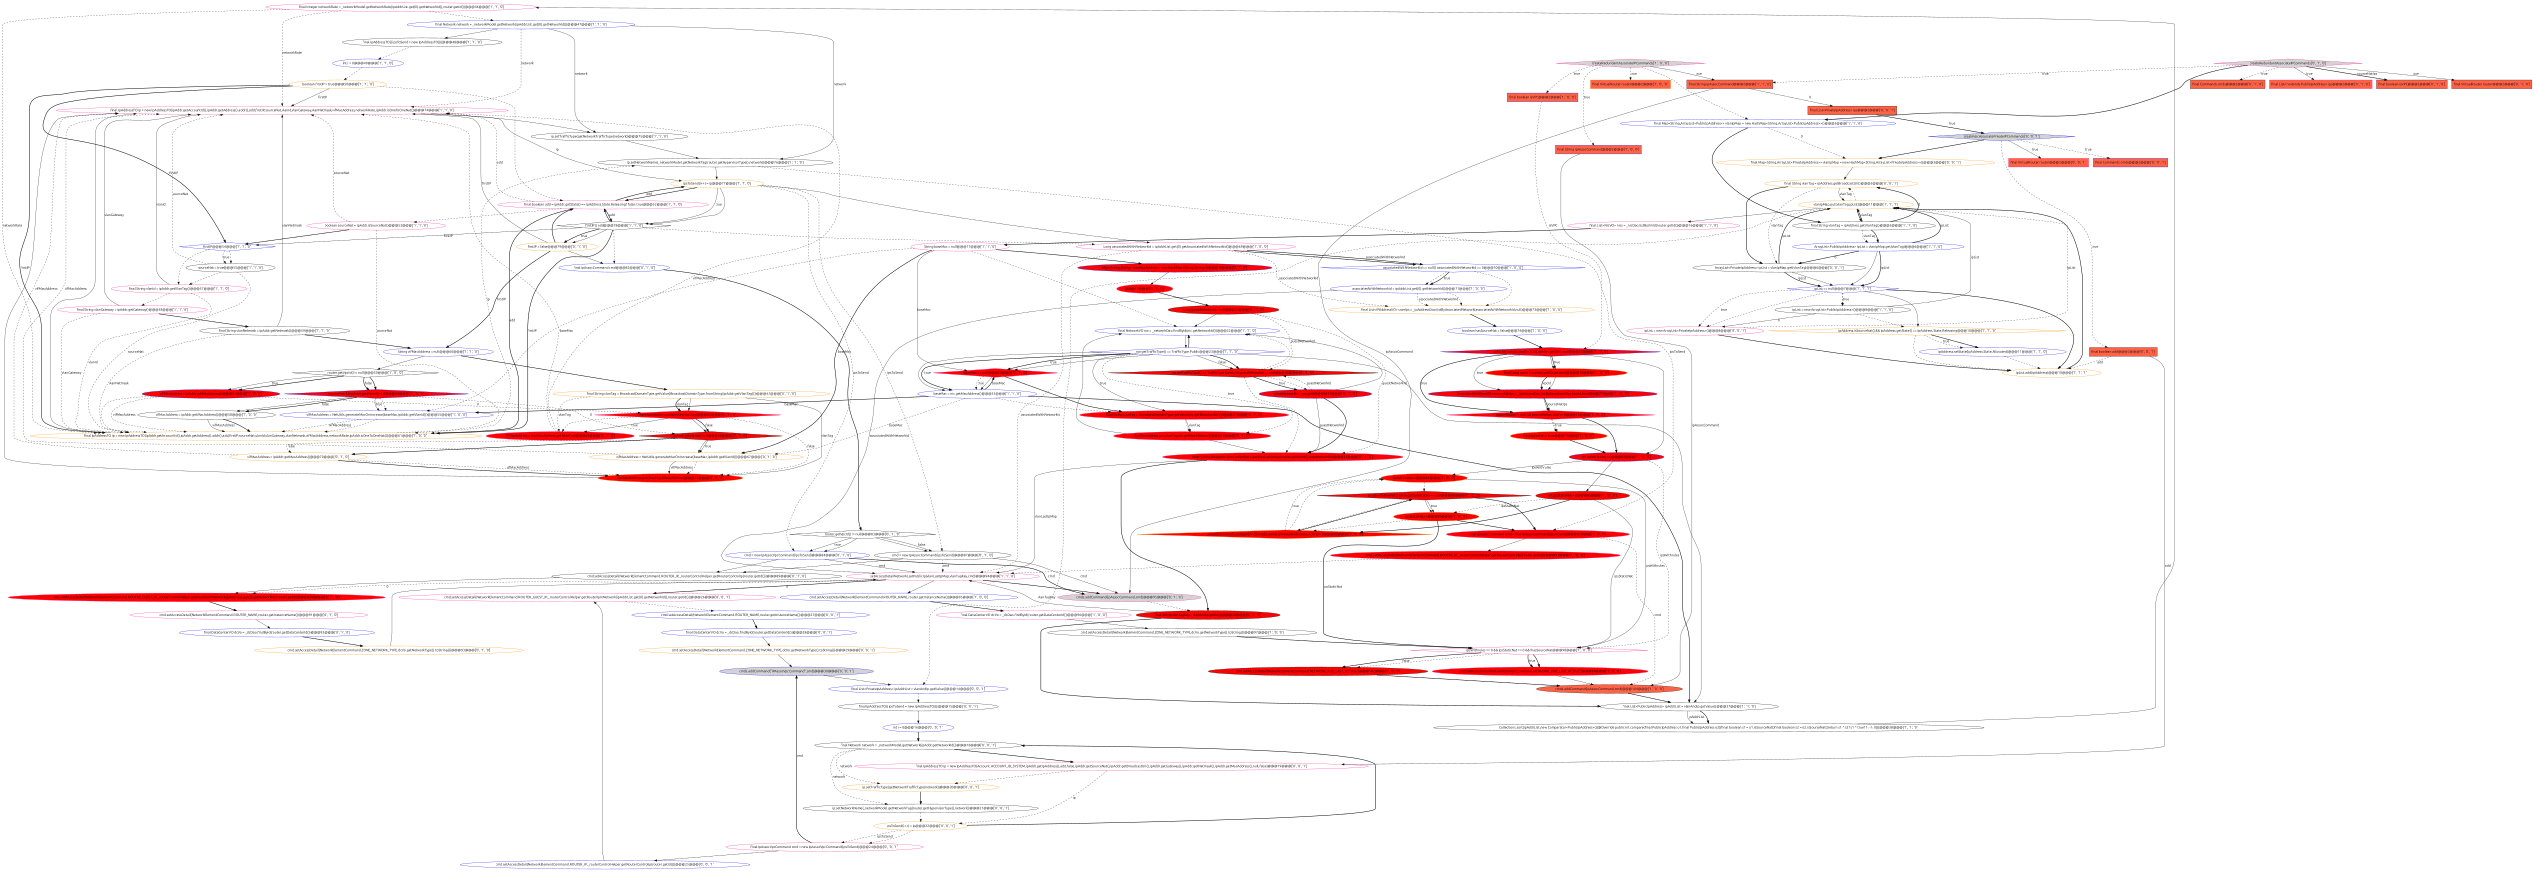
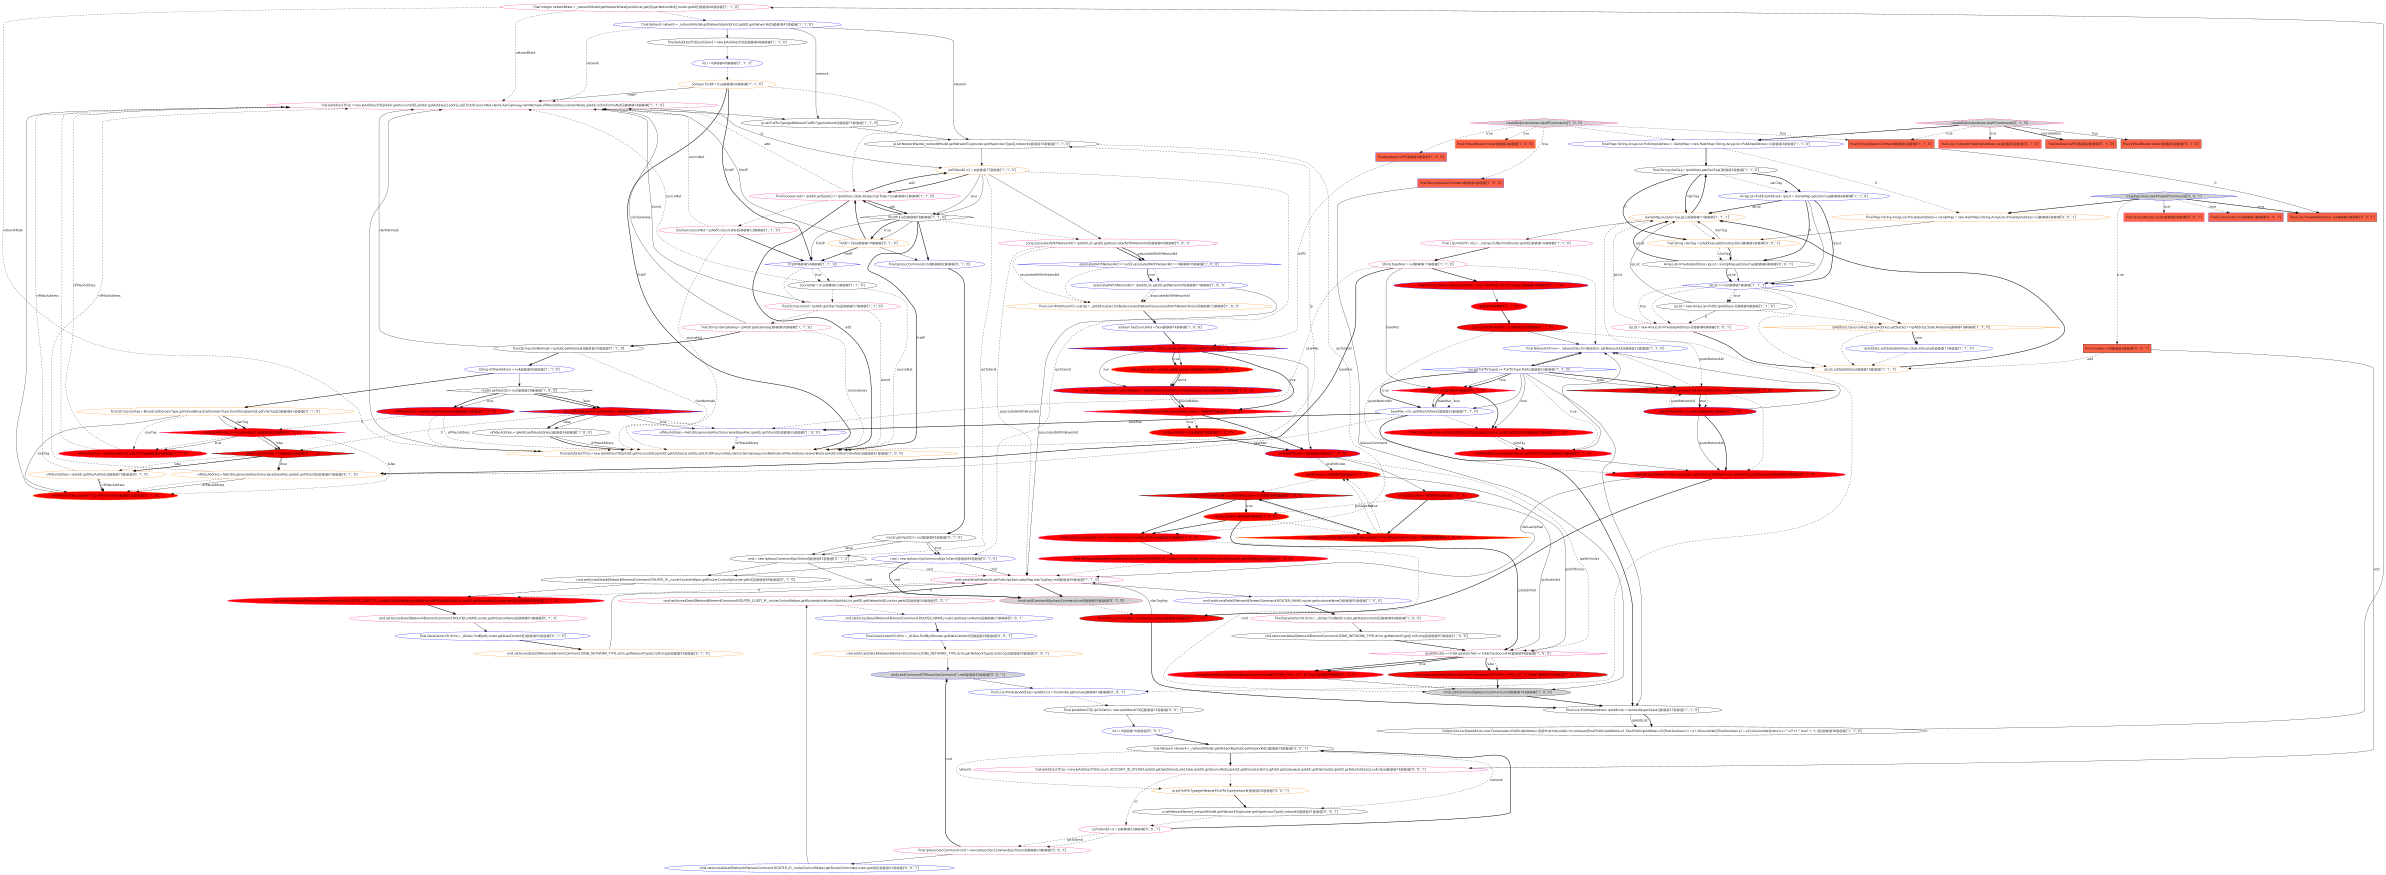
edge "createRedundantAssociateIPCommands['1', '0', '0']" -> "final String ipAssocCommand@@@2@@@['1', '1', '0']": style solid -> dashed
node "final Commands cmds@@@2@@@['0', '1', '0']": removed
edge "final List<PrivateIpAddress> ips@@@2@@@['0', '0', '1']" -> "createVpcAssociatePrivateIPCommands['0', '0', '1']": reversed
edge "!firstIP || add@@@78@@@['1', '1', '0']" -> "final IpAssocCommand cmd@@@82@@@['0', '1', '0']": style dashed -> bold
edge "firstIP = false@@@79@@@['0', '1', '0']" -> "String vifMacAddress = null@@@60@@@['1', '1', '0']": now "firstIP = false@@@79@@@['0', '1', '0']" -> "firstIP@@@54@@@['1', '1', '0']"
edge "ipList == null@@@7@@@['1', '1', '1']" -> "ipList.add(ipAddress)@@@10@@@['1', '1', '1']": style bold -> dashed
edge "final String ipAssocCommand@@@2@@@['1', '1', '0']" -> "cmds.addCommand(ipAssocCommand,cmd)@@@95@@@['0', '1', '0']": removed, label "ipAssocCommand"
node "router.getVpcId() != null@@@83@@@['0', '1', '0']": shape diamond -> ellipse
node "cmds.addCommand(ipAssocCommand,cmd)@@@104@@@['1', '0', '0']": fillcolor tomato -> lightgray
node "ipsToSend(i++( = ip@@@22@@@['0', '0', '1']": color darkorange -> deeppink
